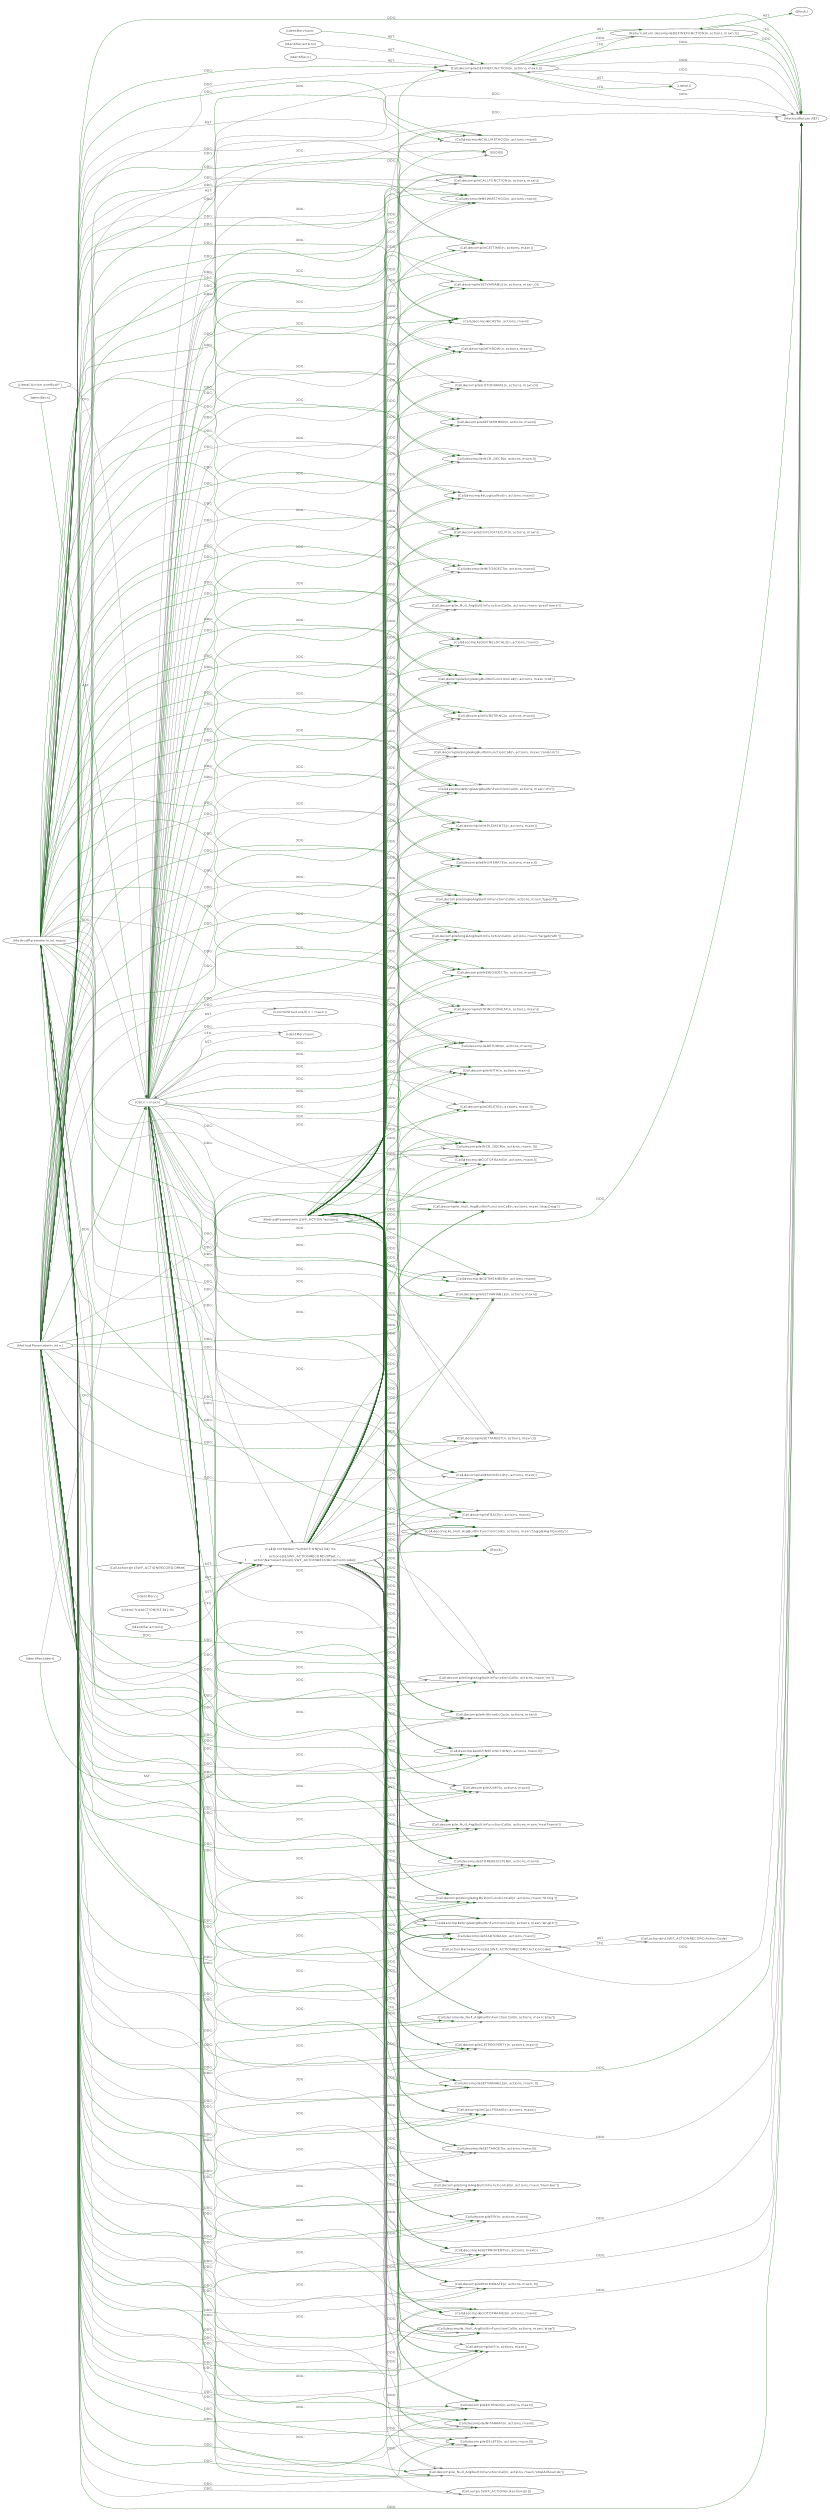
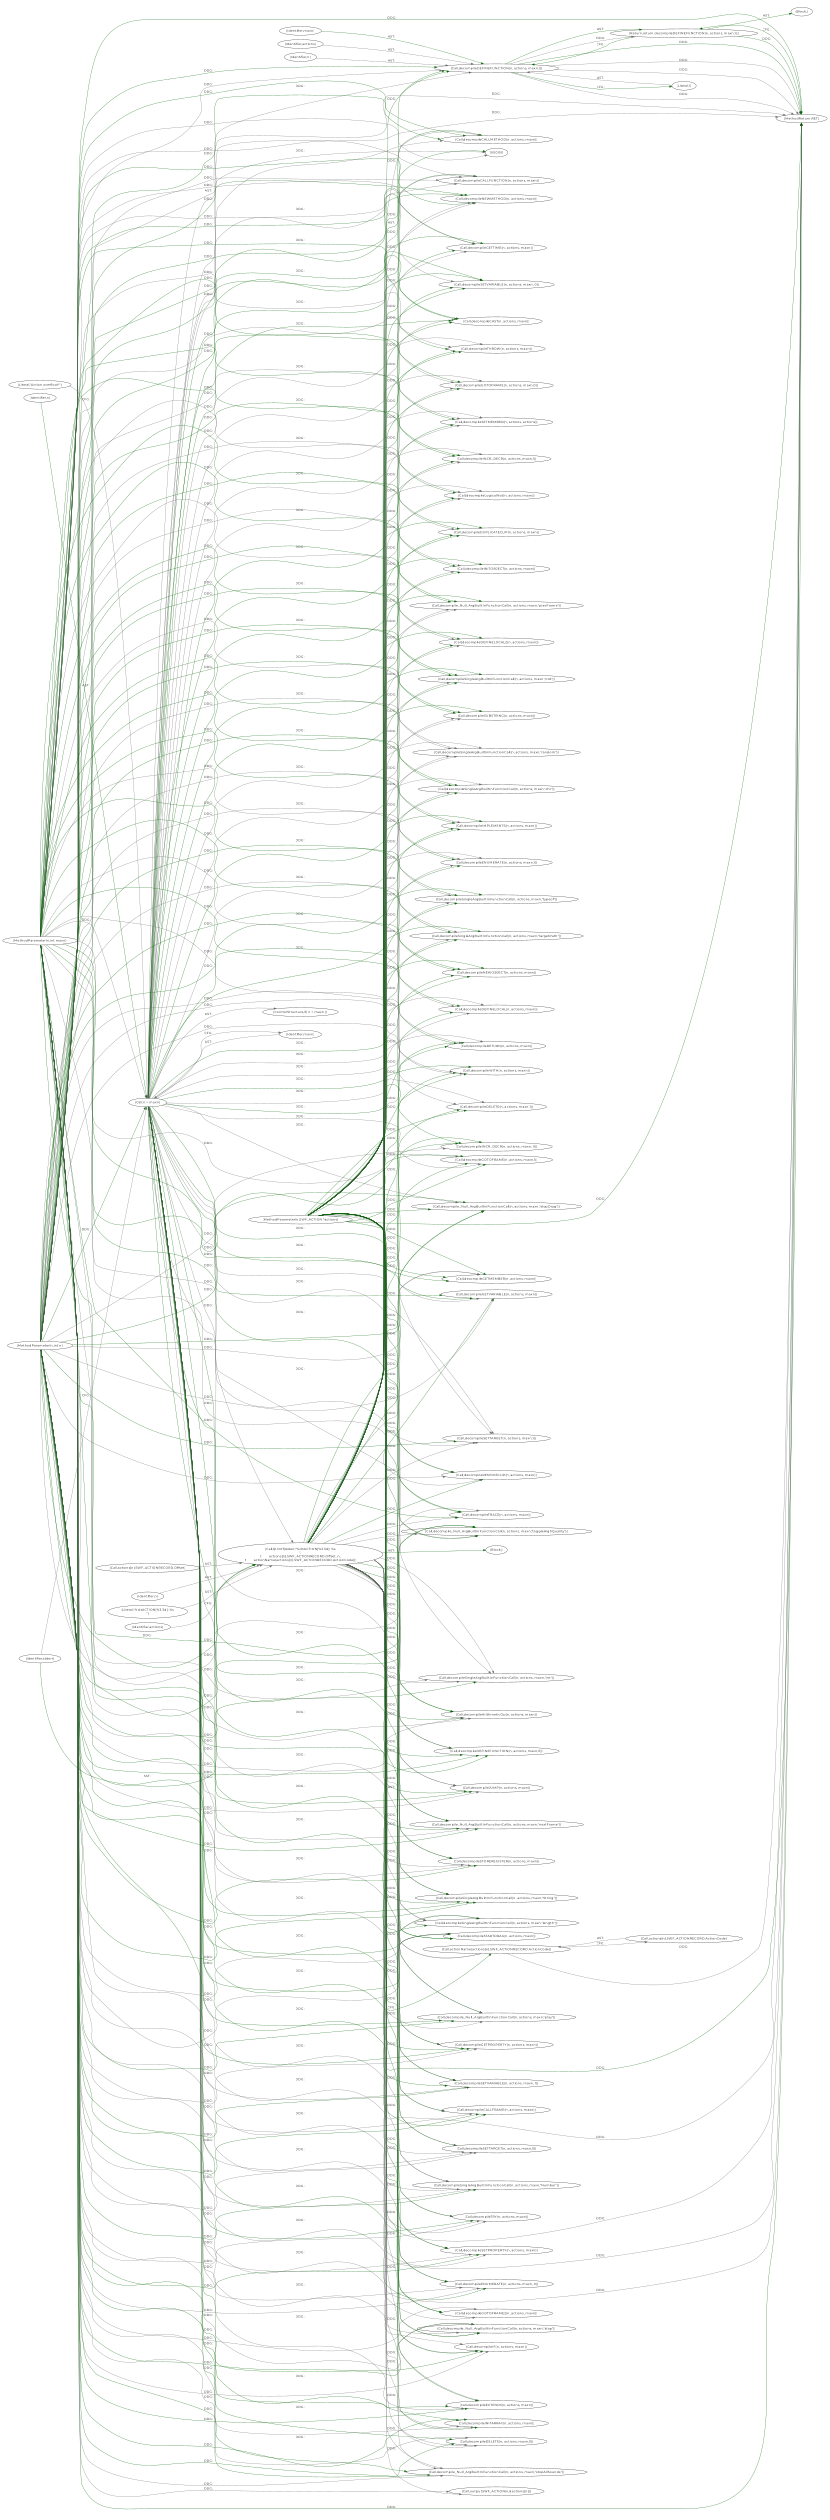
edge "(MethodParameterIn,int maxn)" -> "1000100": label "AST: " -> "DDG: "
node "(Call,decompileSETMEMBER(n, actions, maxn))": label "(Call,decompileSETMEMBER(n, actions, maxn))" -> "(Call,decompileSETMEMBER(n, actions, actions))"
edge "(MethodParameterIn,int n)" -> "(Call,decompileGOTOFRAME(n, actions, maxn,0))": added, label "DDG:"
edge "(MethodParameterIn,SWF_ACTION *actions)" -> "(Call,decompileDEFINEFUNCTION(n, actions, maxn,1))": added, label "DDG:"
edge "(MethodParameterIn,SWF_ACTION *actions)" -> "(Call,decompileINITOBJECT(n, actions, maxn))": color gray40 -> darkgreen
node "(Call,decompileSTRINGCONCAT(n, actions, maxn))": label "(Call,decompileSTRINGCONCAT(n, actions, maxn))" -> "(Call,decompileDEFINELOCAL(n, actions, maxn))"
edge "(MethodParameterIn,int maxn)" -> "(Call,decompileINCR_DECR(n, actions, maxn, 0))": removed, label "DDG:"
edge "(MethodParameterIn,int maxn)" -> "(Call,decompileGOTOFRAME2(n, actions, maxn))": removed, label "DDG:"
